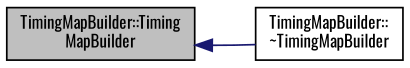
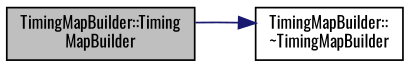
edge "TimingMapBuilder:: ~TimingMapBuilder" -> "TimingMapBuilder::Timing MapBuilder": reversed
